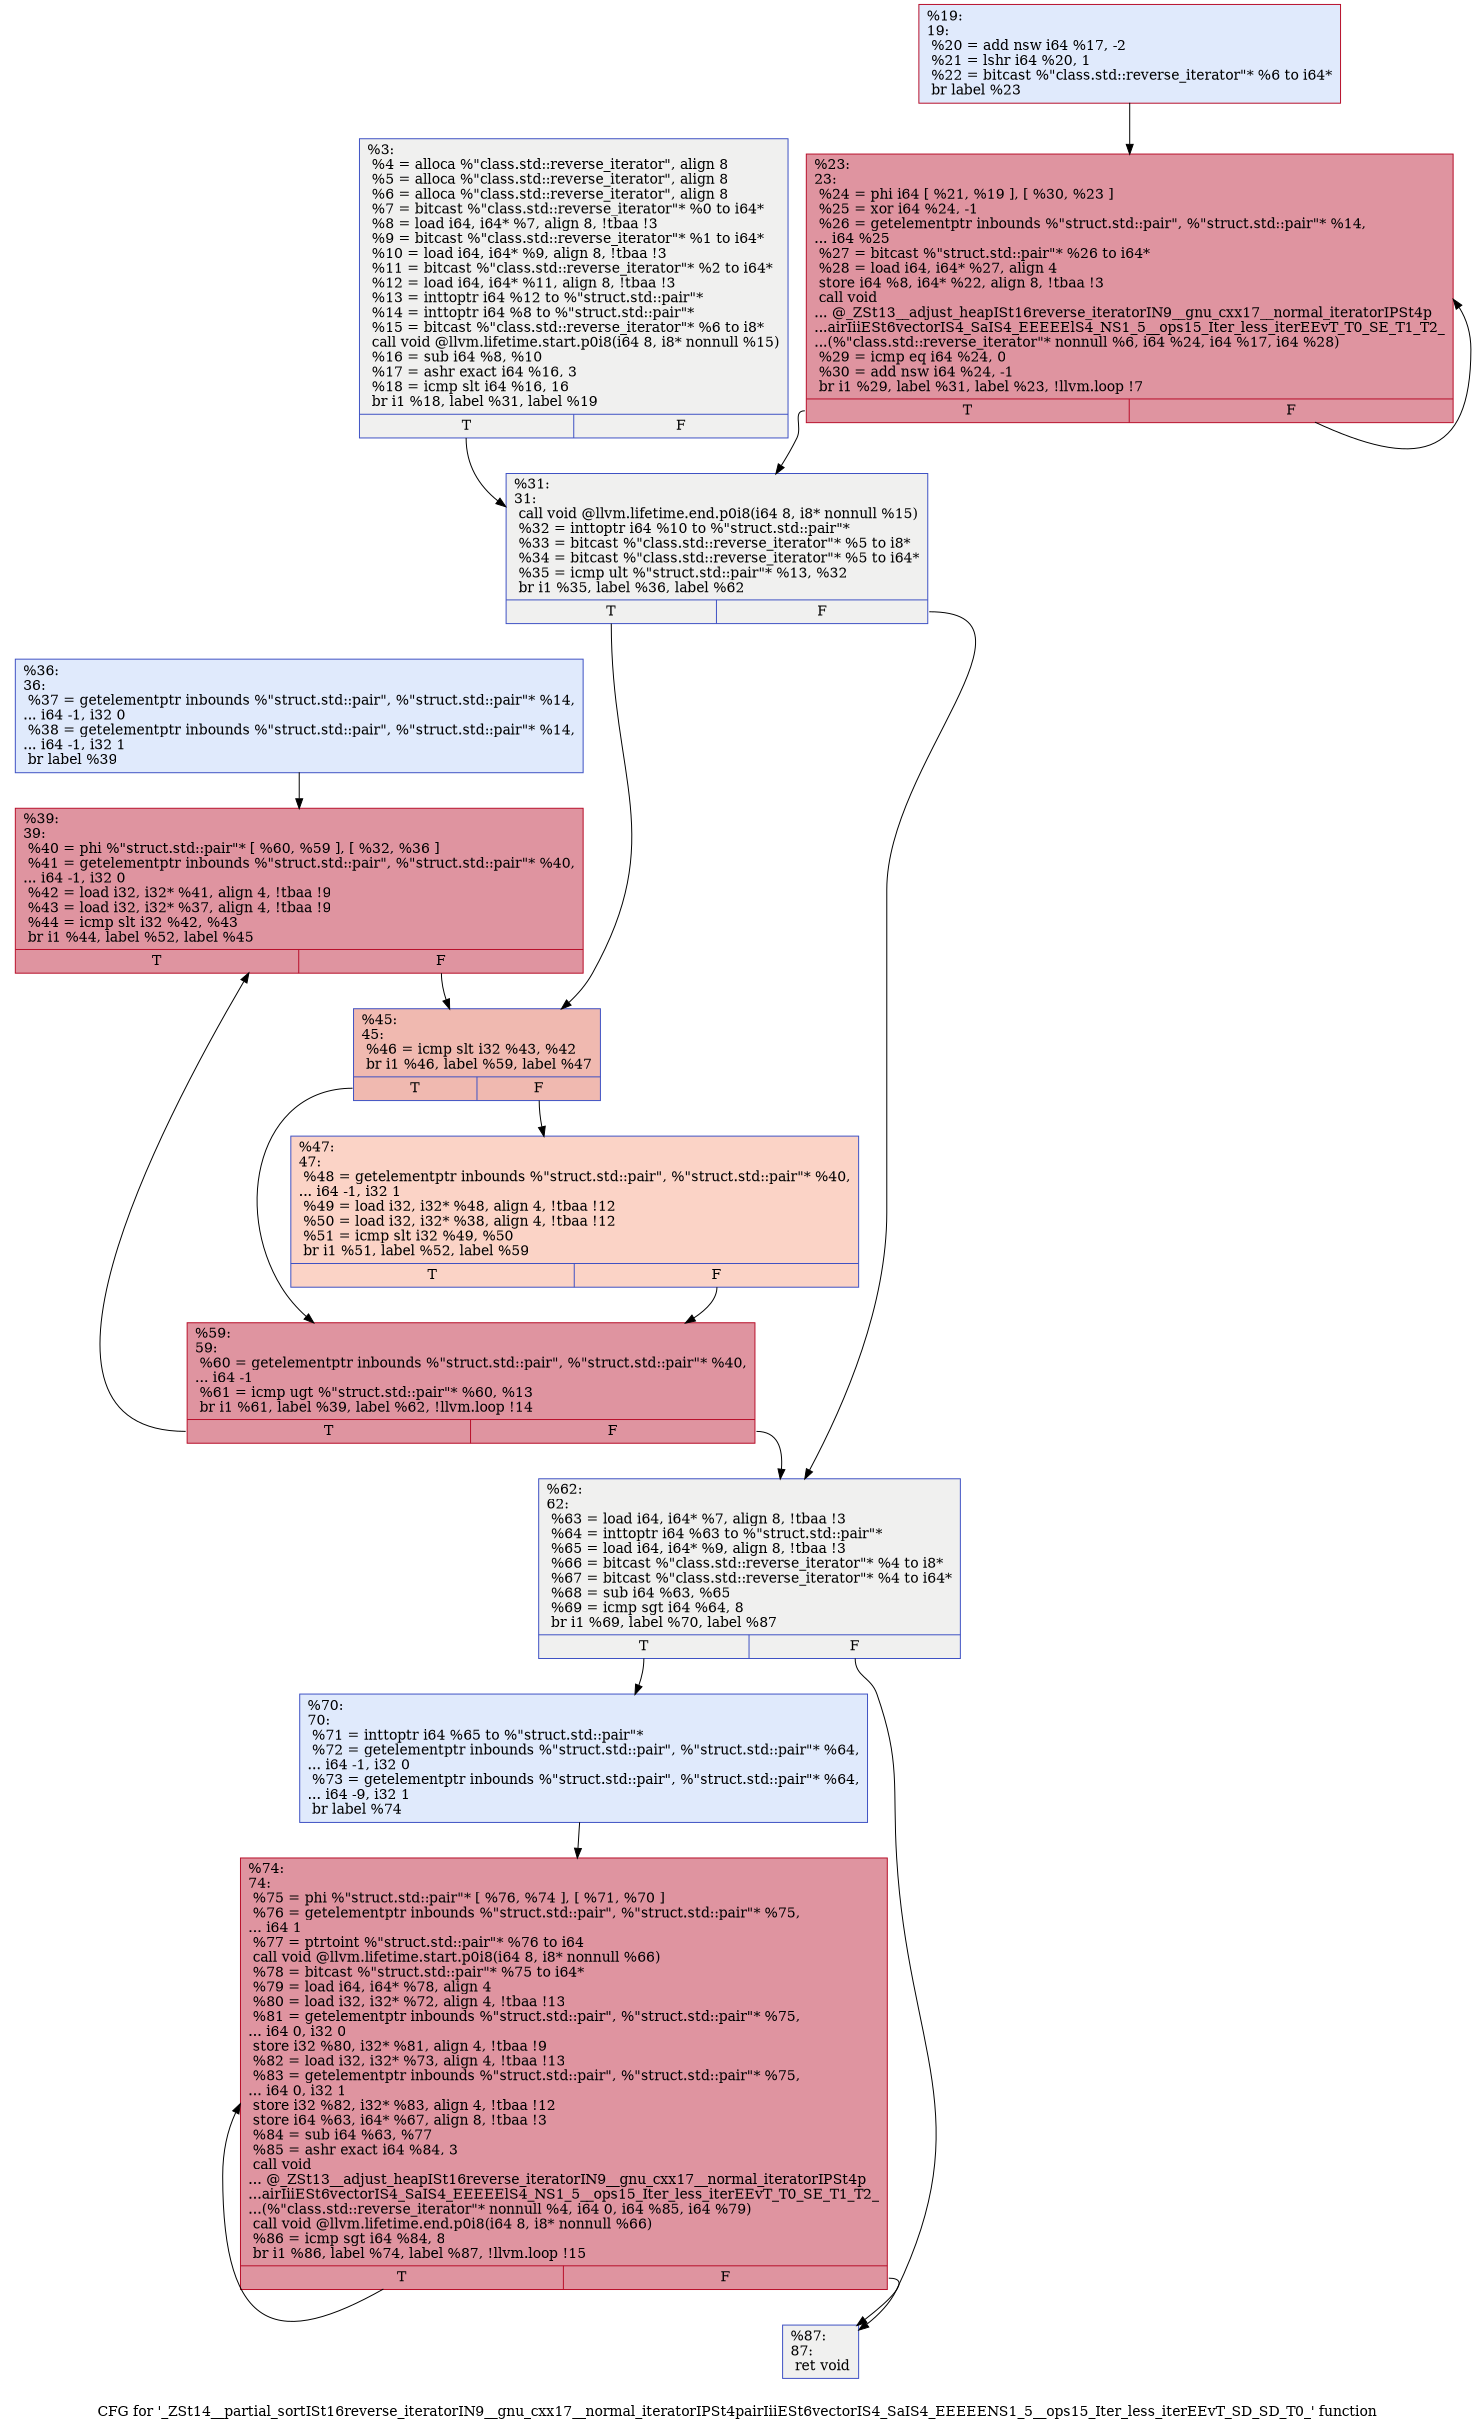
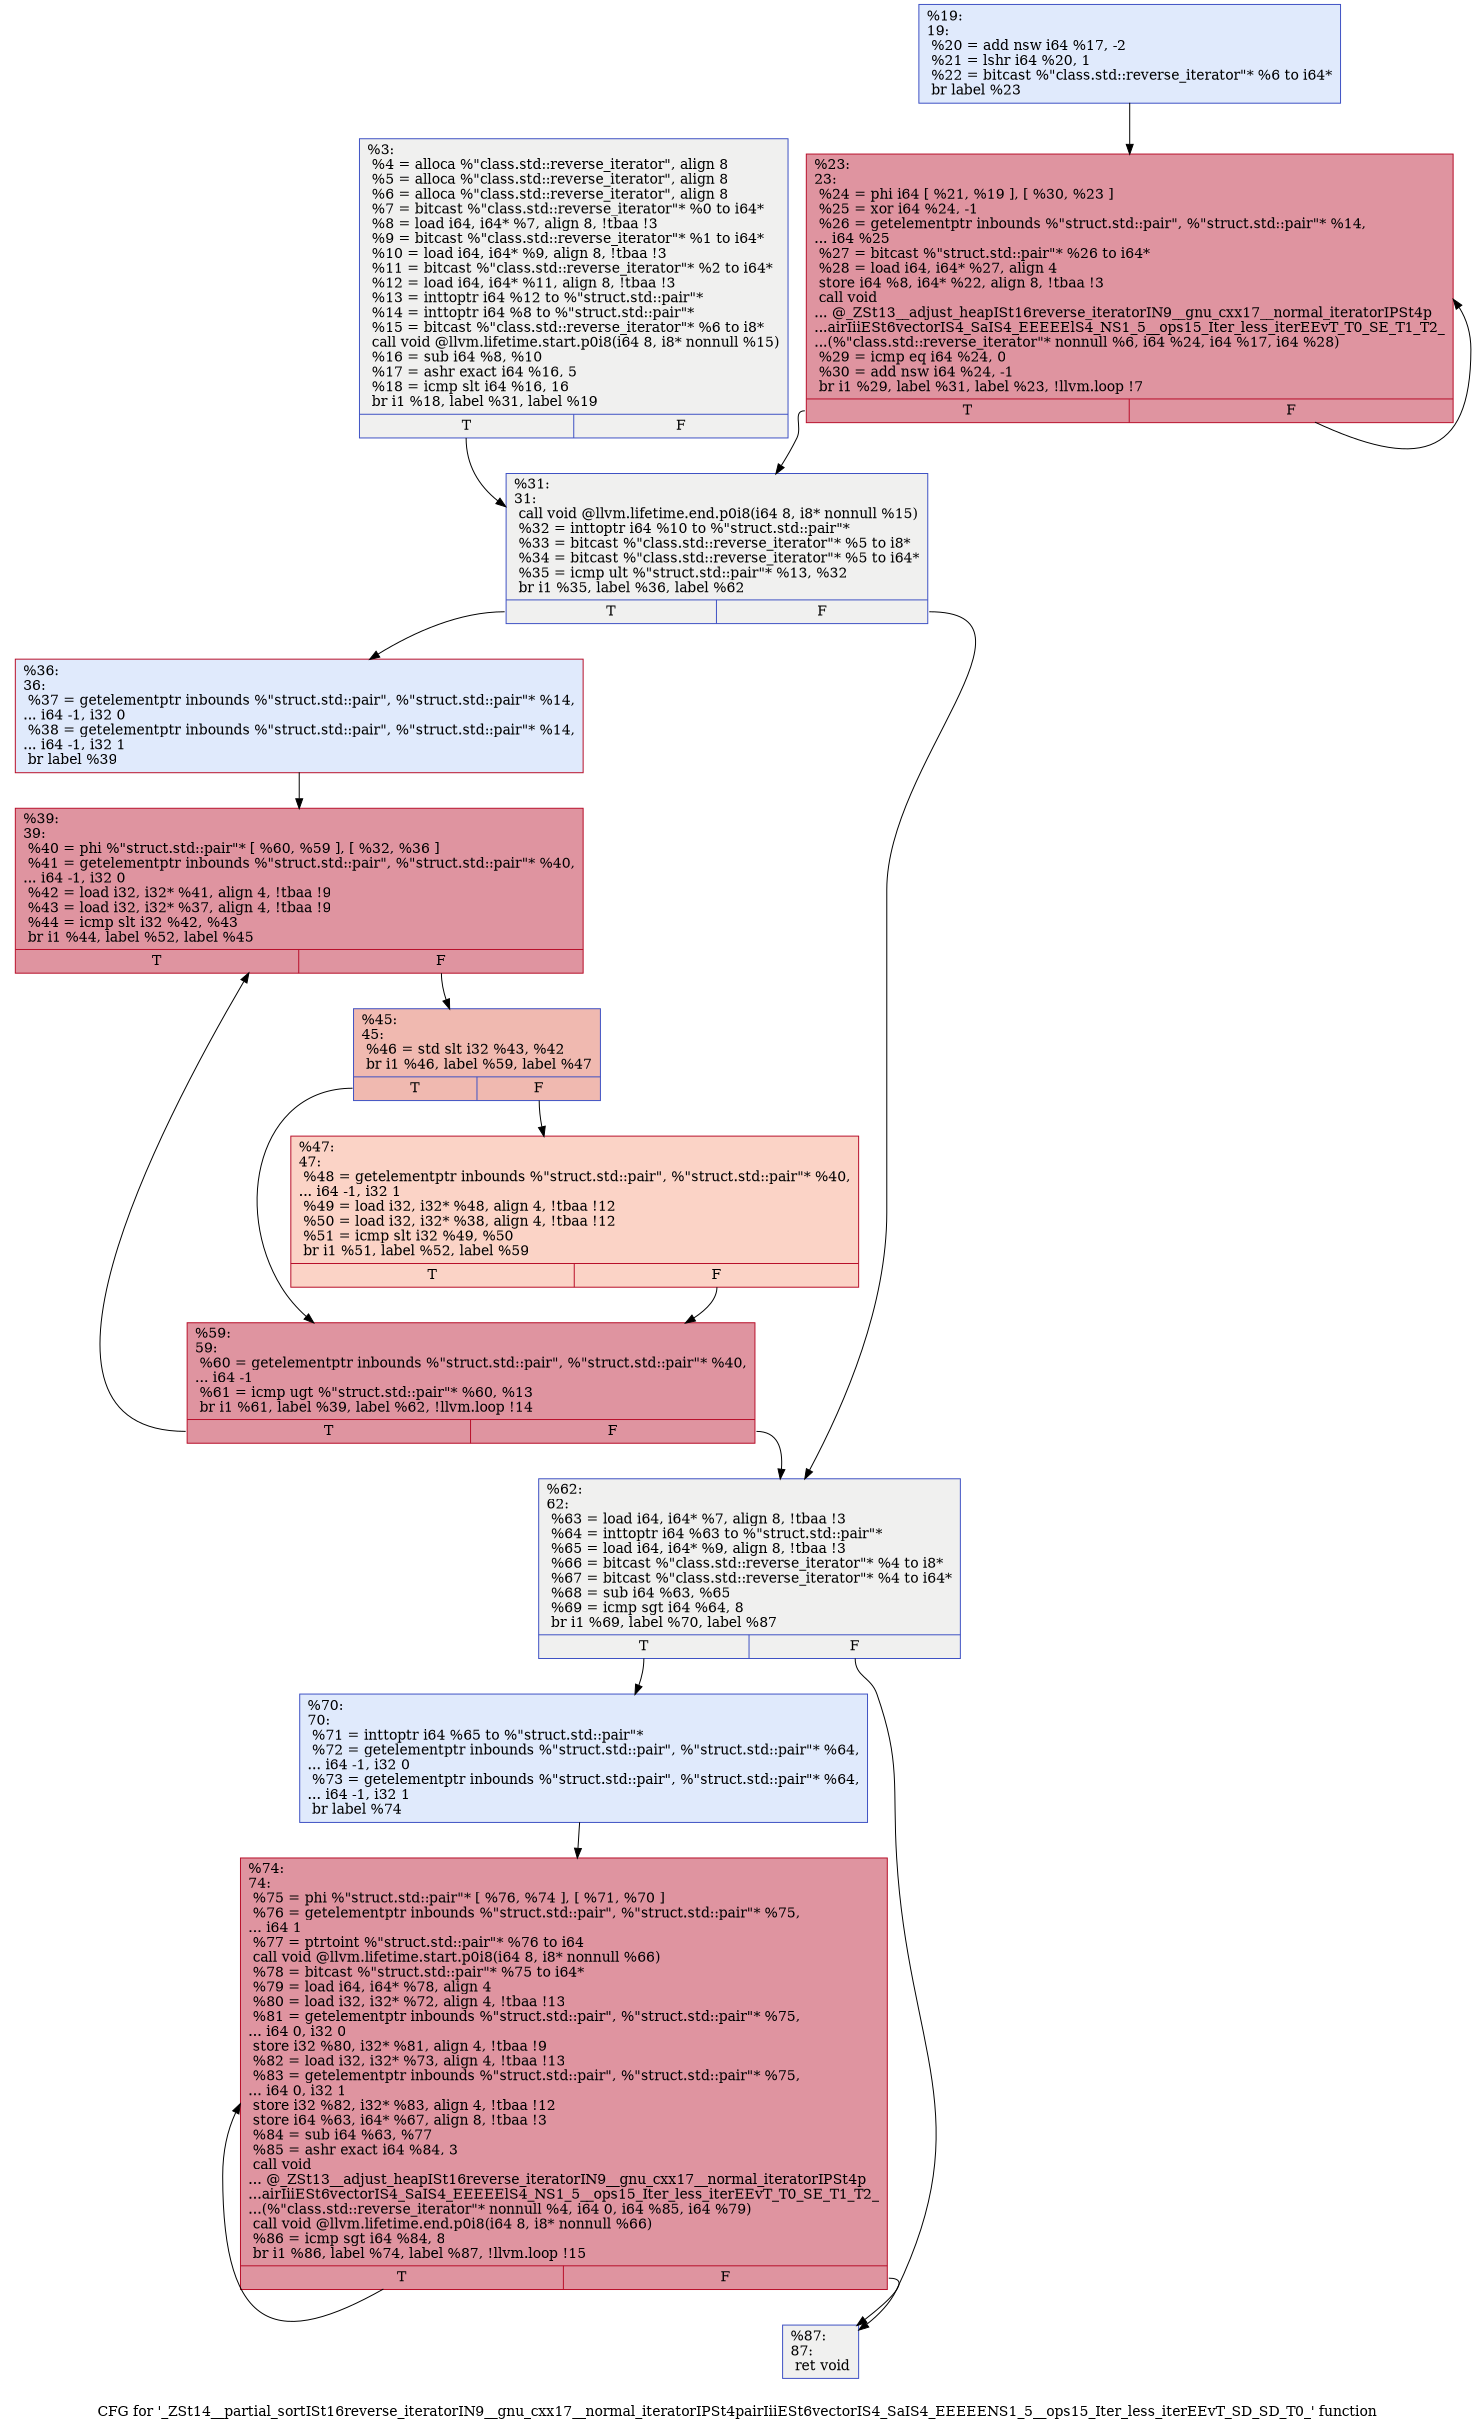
node "%19:": color #b70d28ff -> #3d50c3ff
node "%3:": text "%17 = ashr exact i64 %16, 3" -> "%17 = ashr exact i64 %16, 5"
node "%36:": color #3d50c3ff -> #b70d28ff
edge "%31:" -> "%45:": now "%31:" -> "%36:"
node "%45:": text "%46 = icmp slt i32 %43, %42" -> "%46 = std slt i32 %43, %42"
node "%47:": color #3d50c3ff -> #b70d28ff
node "%70:": text "... i64 -9, i32 1" -> "... i64 -1, i32 1"
